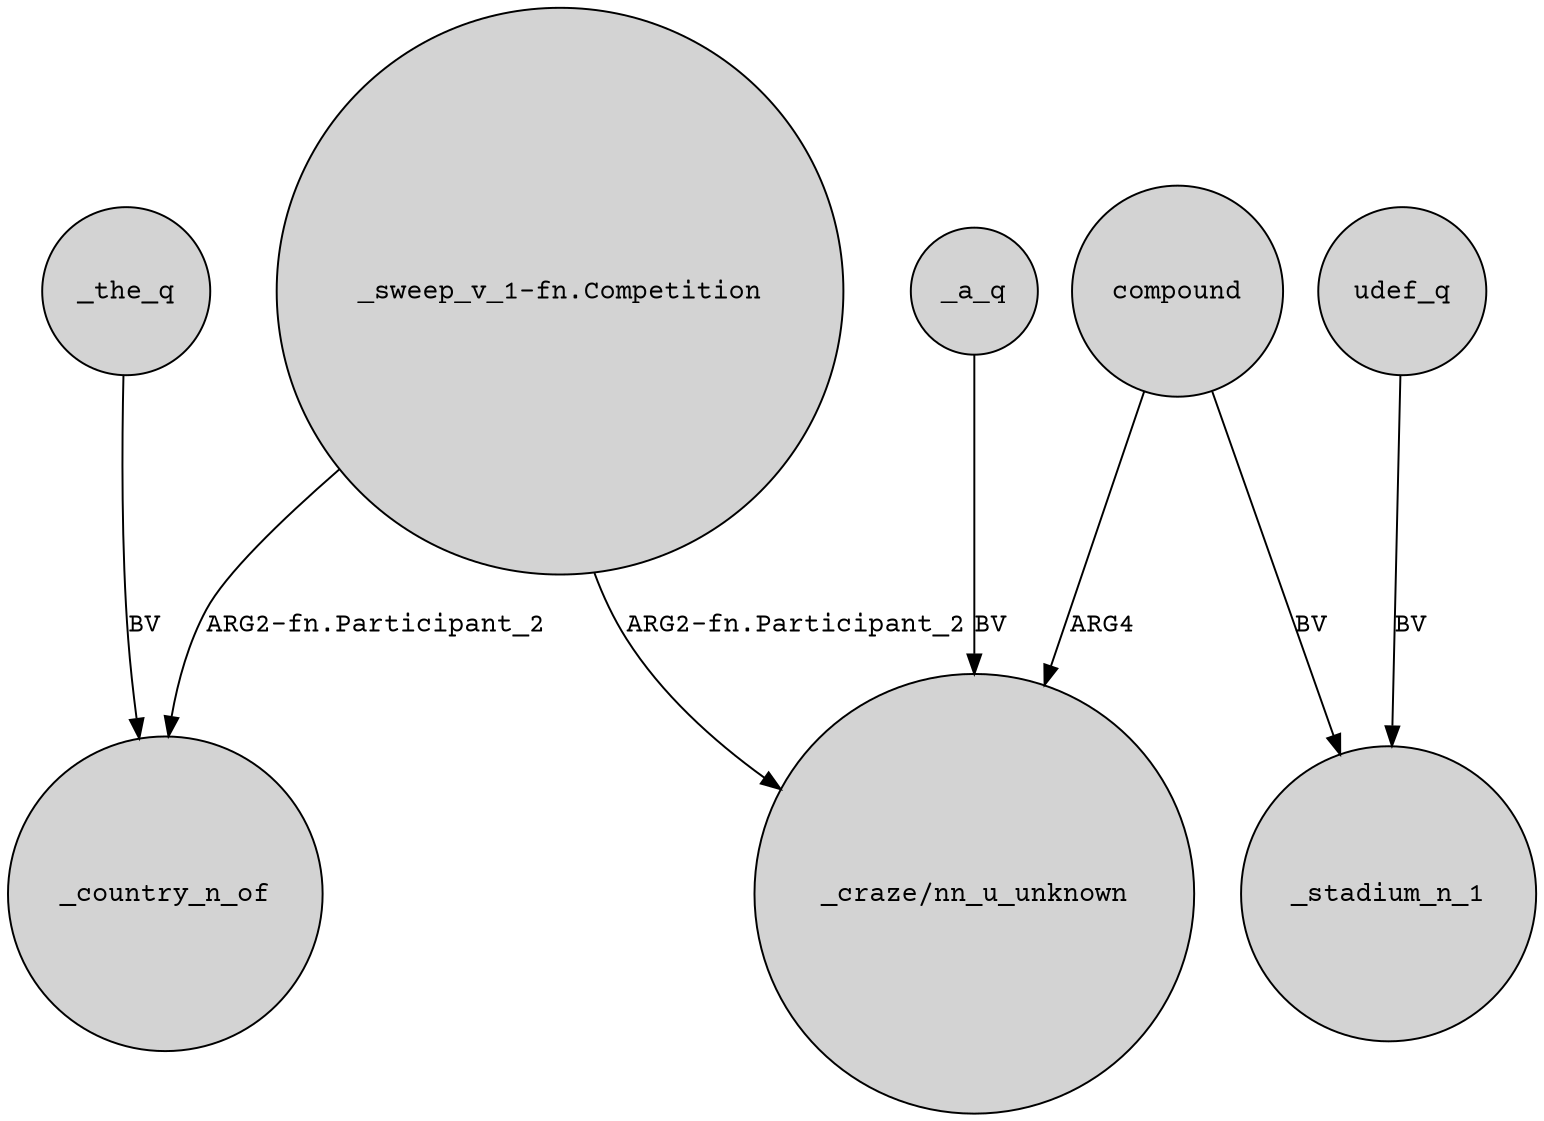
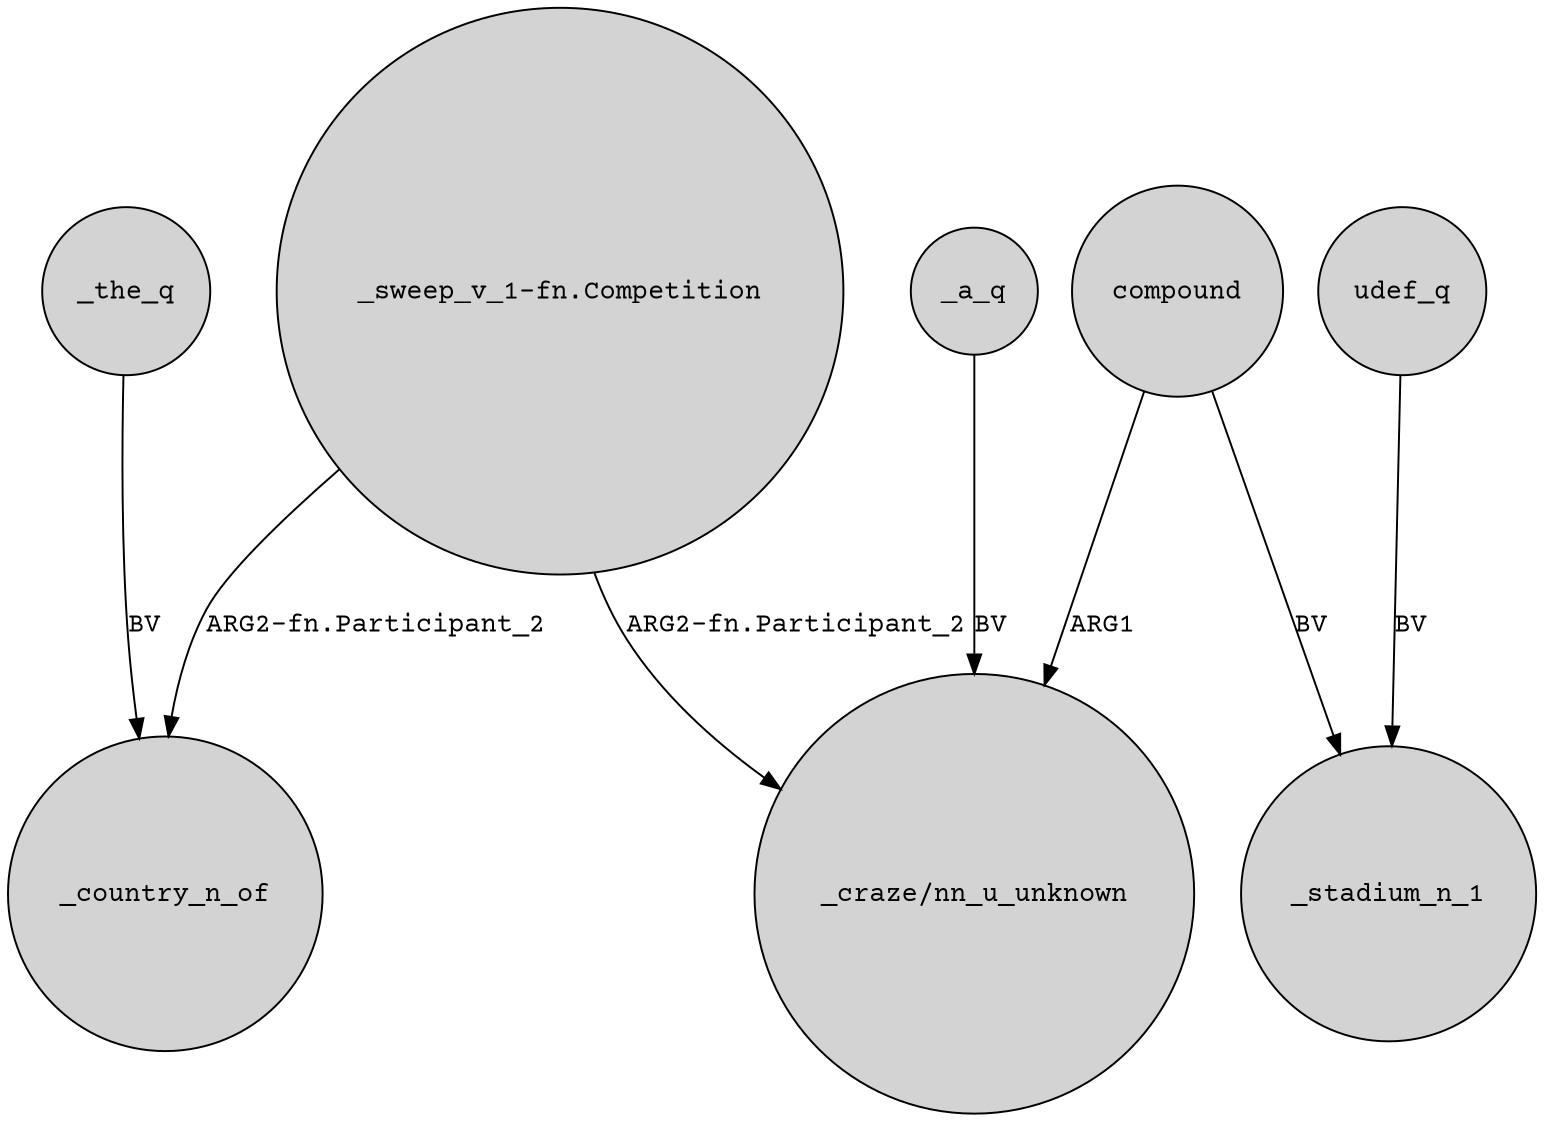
edge "compound" -> "_craze/nn_u_unknown": label "ARG4" -> "ARG1"
